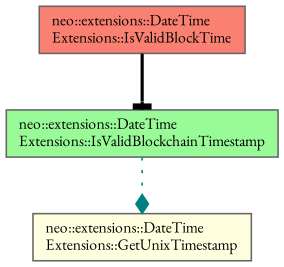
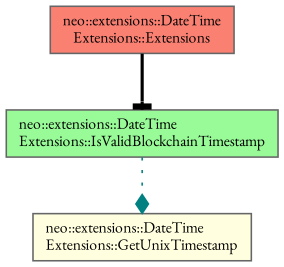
node "neo::extensions::DateTime Extensions::IsValidBlockTime": label "neo::extensions::DateTime Extensions::IsValidBlockTime" -> "neo::extensions::DateTime Extensions::Extensions"
